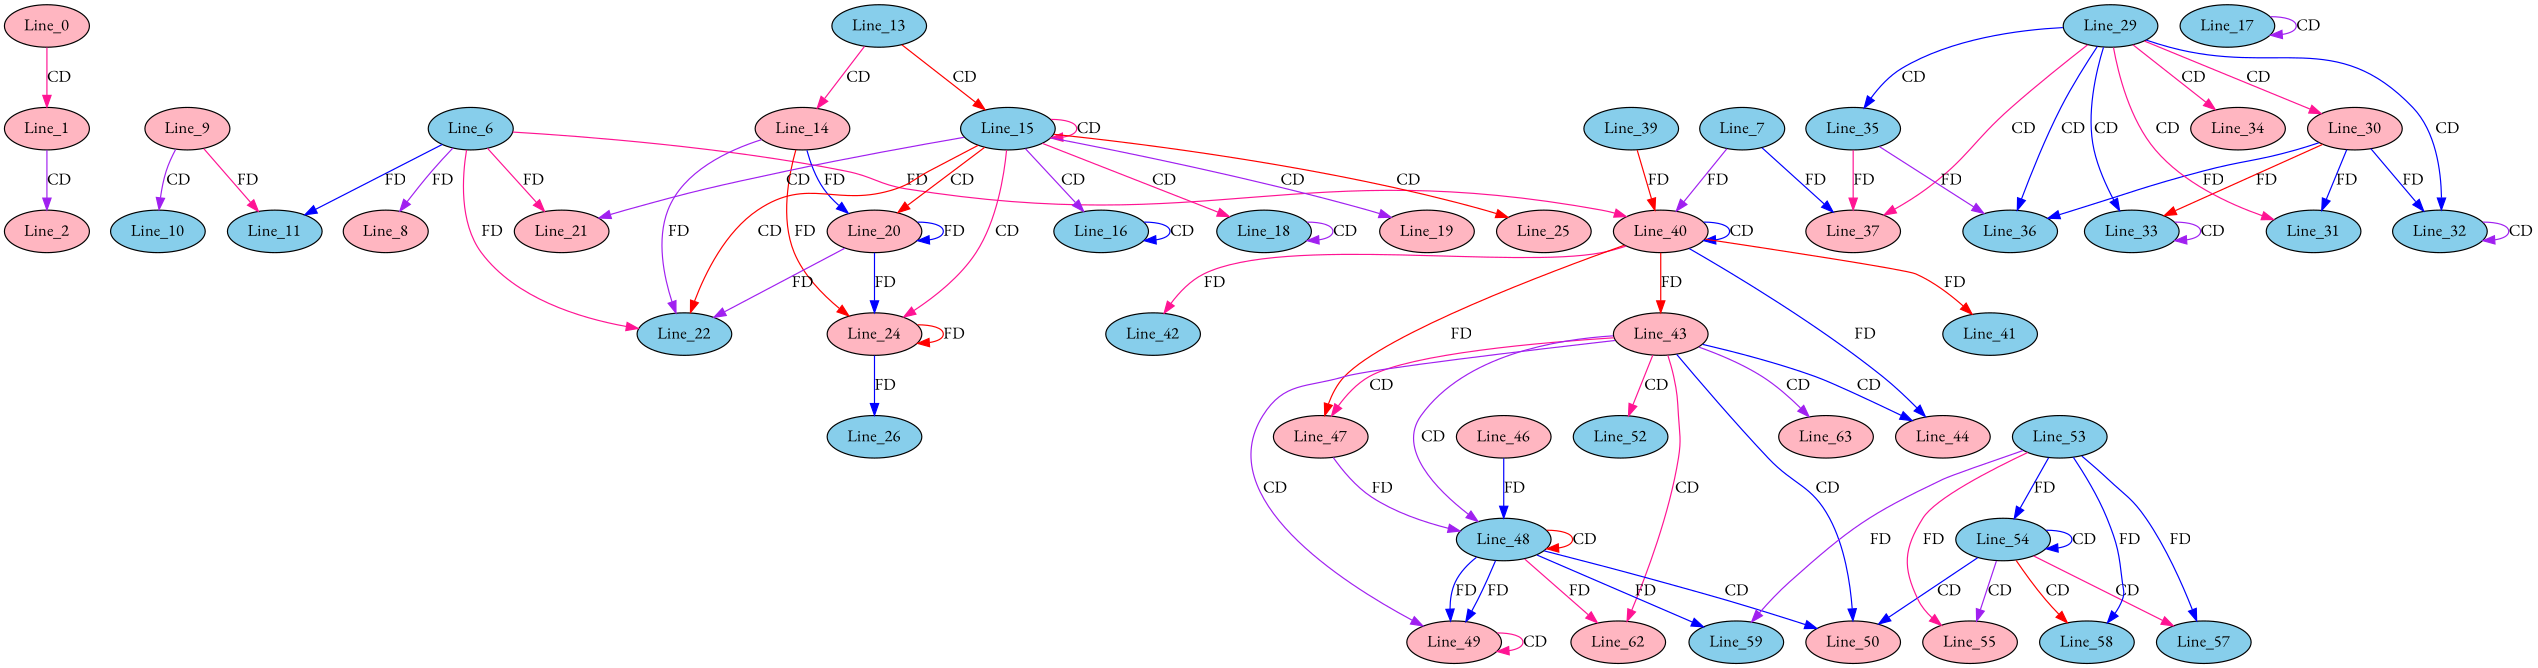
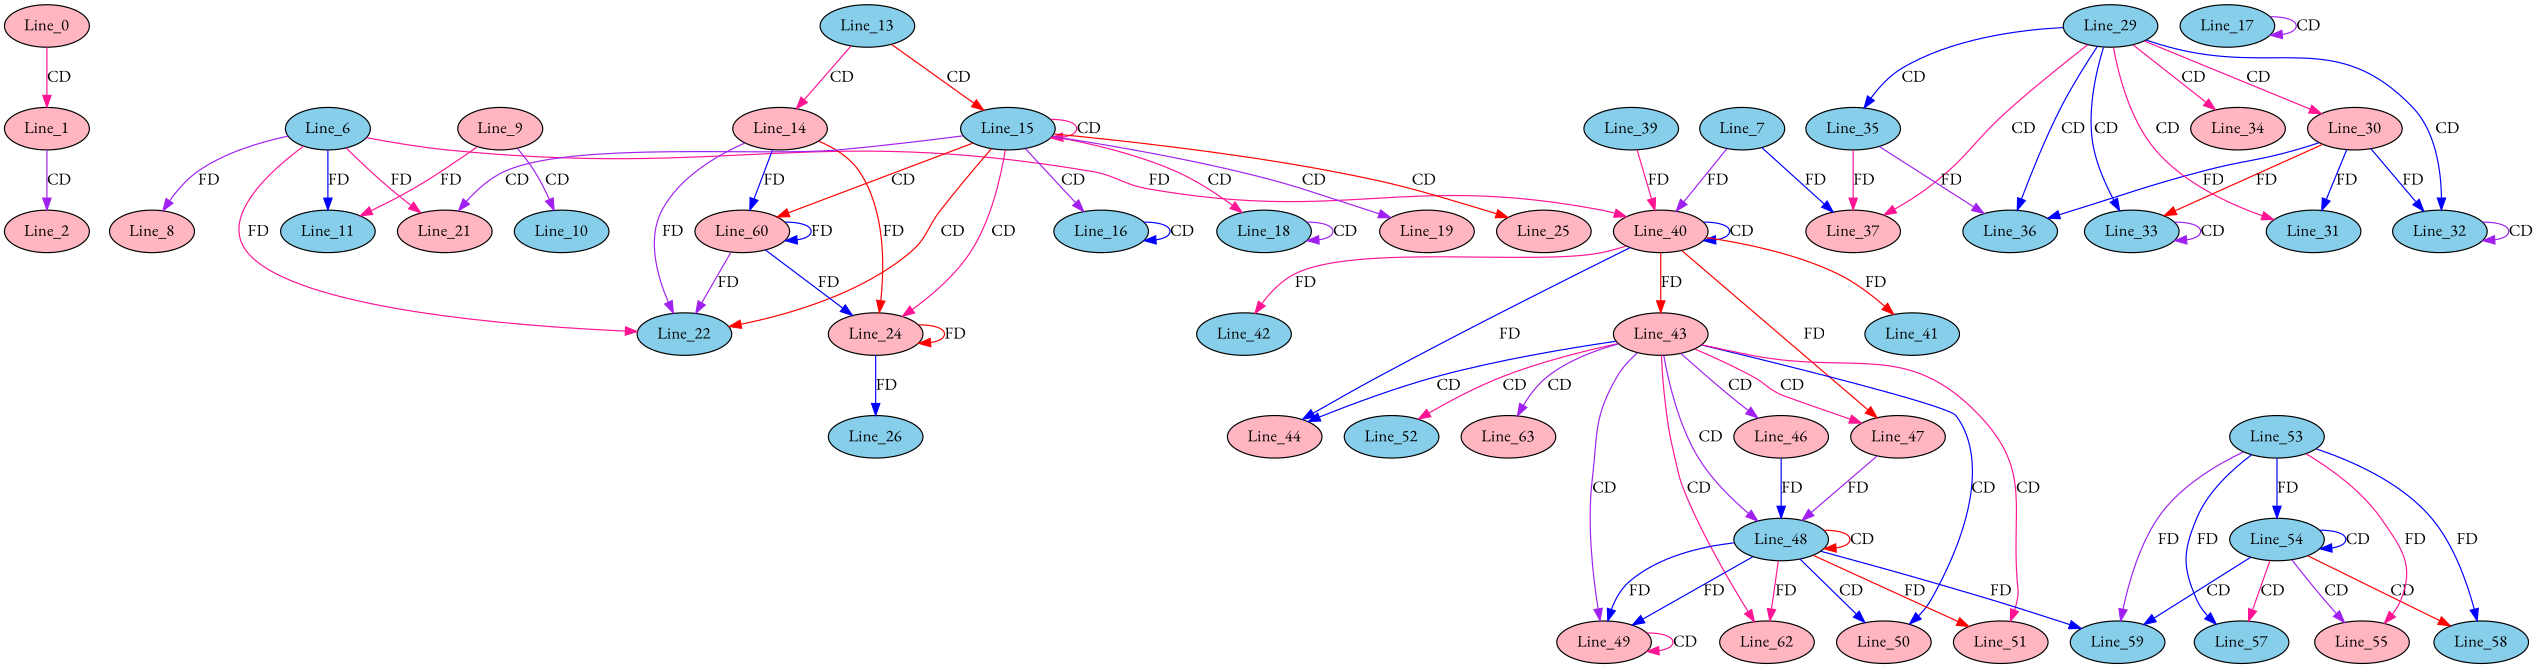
edge "Line_39" -> "Line_40": color red -> deeppink
node "Line_20": label "Line_20" -> "Line_60"
edge "Line_43" -> "Line_46": added, label "CD"
edge "Line_54" -> "Line_50": now "Line_54" -> "Line_59"
node "Line_51": added
